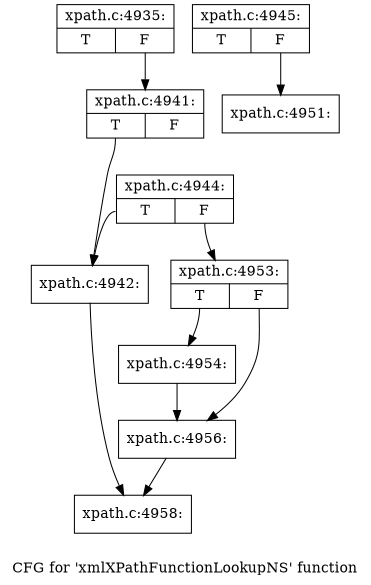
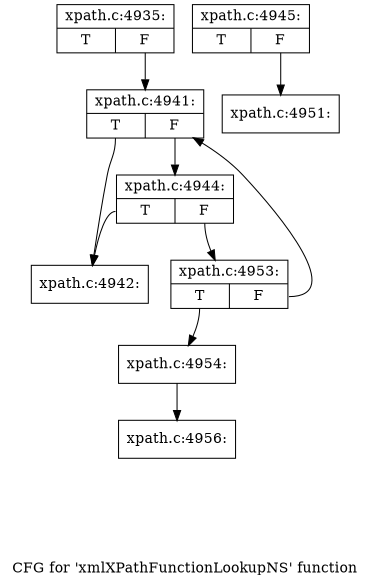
edge "xpath.c:4941:" -> "xpath.c:4944:": added
edge "xpath.c:4953:" -> "xpath.c:4956:": now "xpath.c:4953:" -> "xpath.c:4941:"
node "xpath.c:4958:": removed
